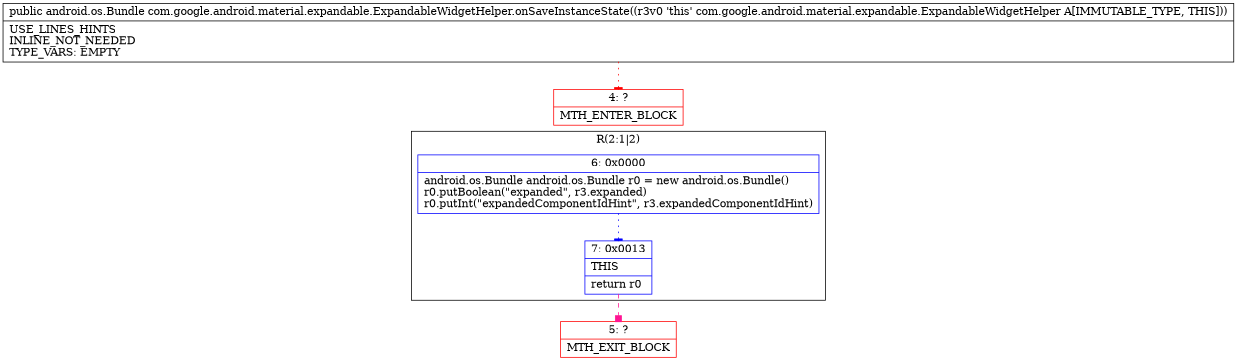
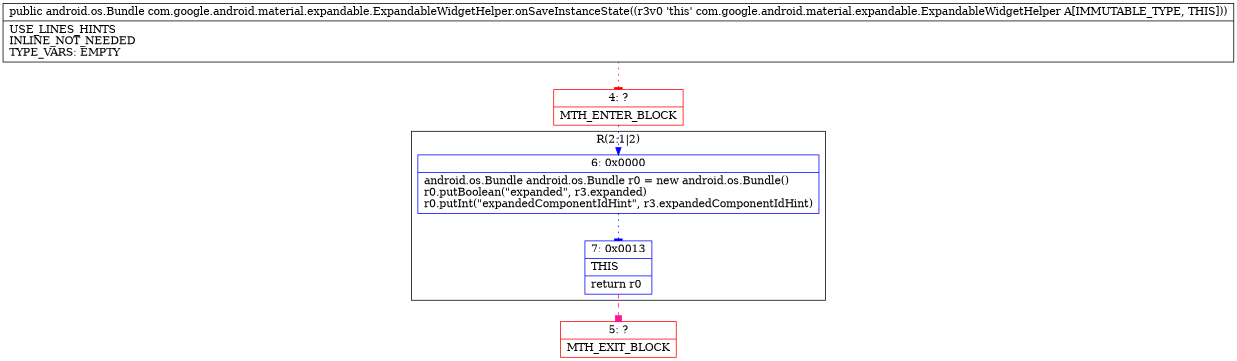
edge "4: ?" -> "6: 0x0000": added
